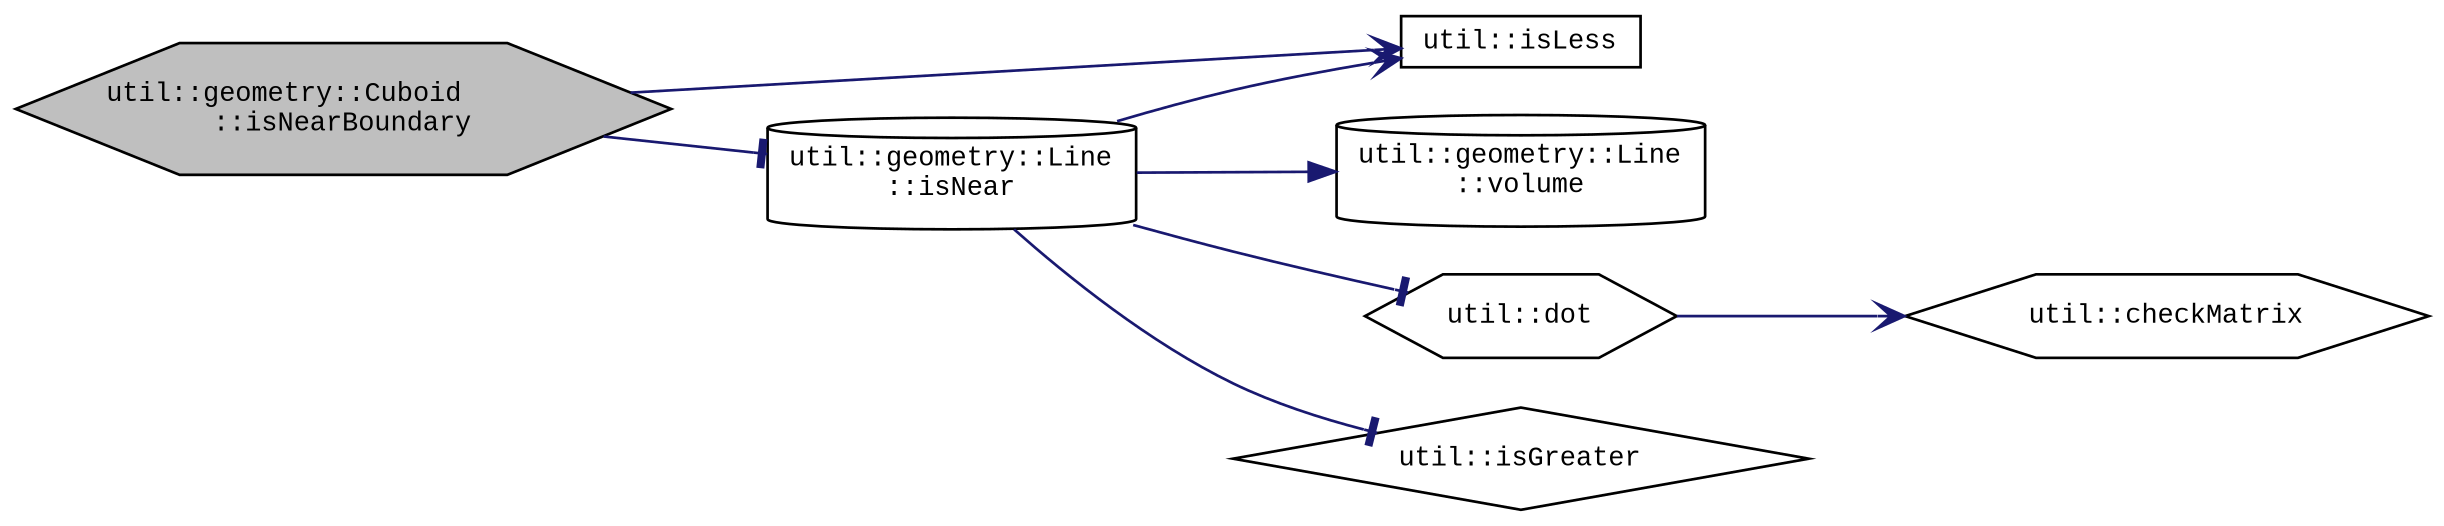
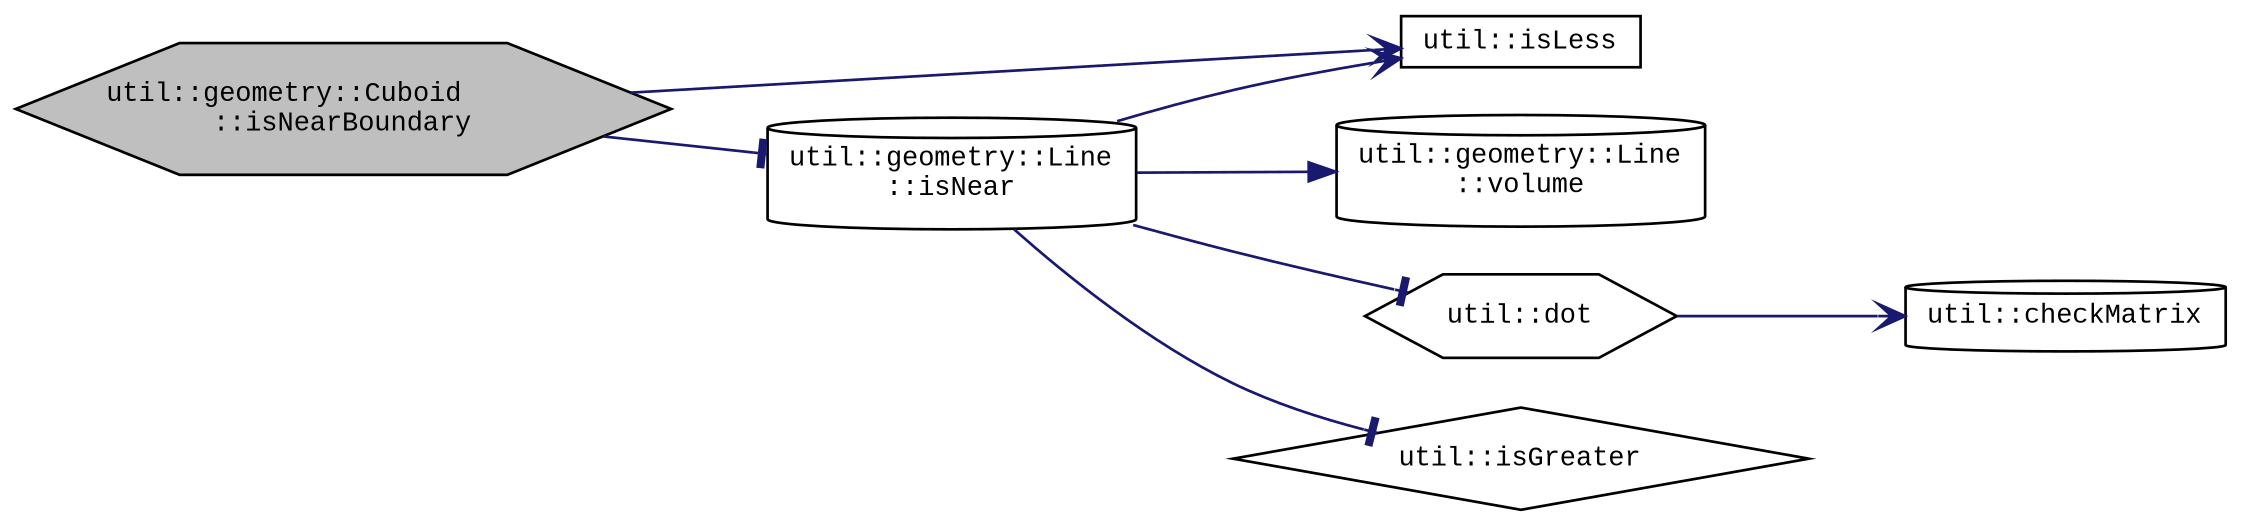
node "util::checkMatrix": shape hexagon -> cylinder
